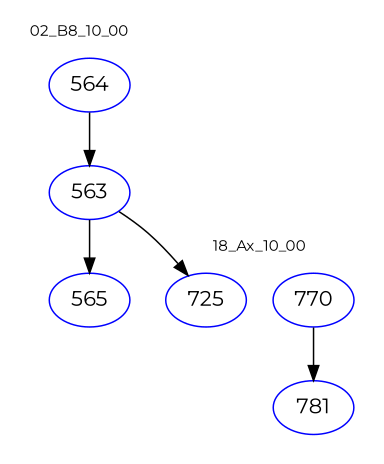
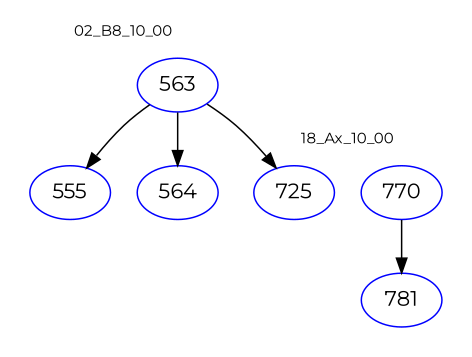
edge "564" -> "563": reversed
node "565": label "565" -> "555"
